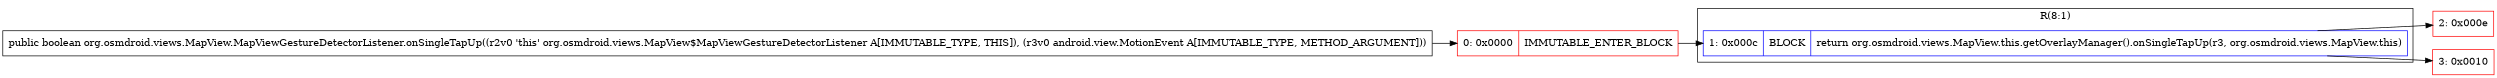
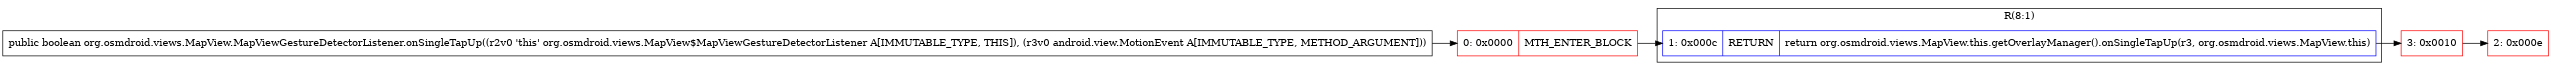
edge "1: 0x000c" -> "2: 0x000e": now "3: 0x0010" -> "2: 0x000e"
node "0: 0x0000": text "IMMUTABLE_ENTER_BLOCK" -> "MTH_ENTER_BLOCK"
node "1: 0x000c": text "BLOCK" -> "RETURN"
